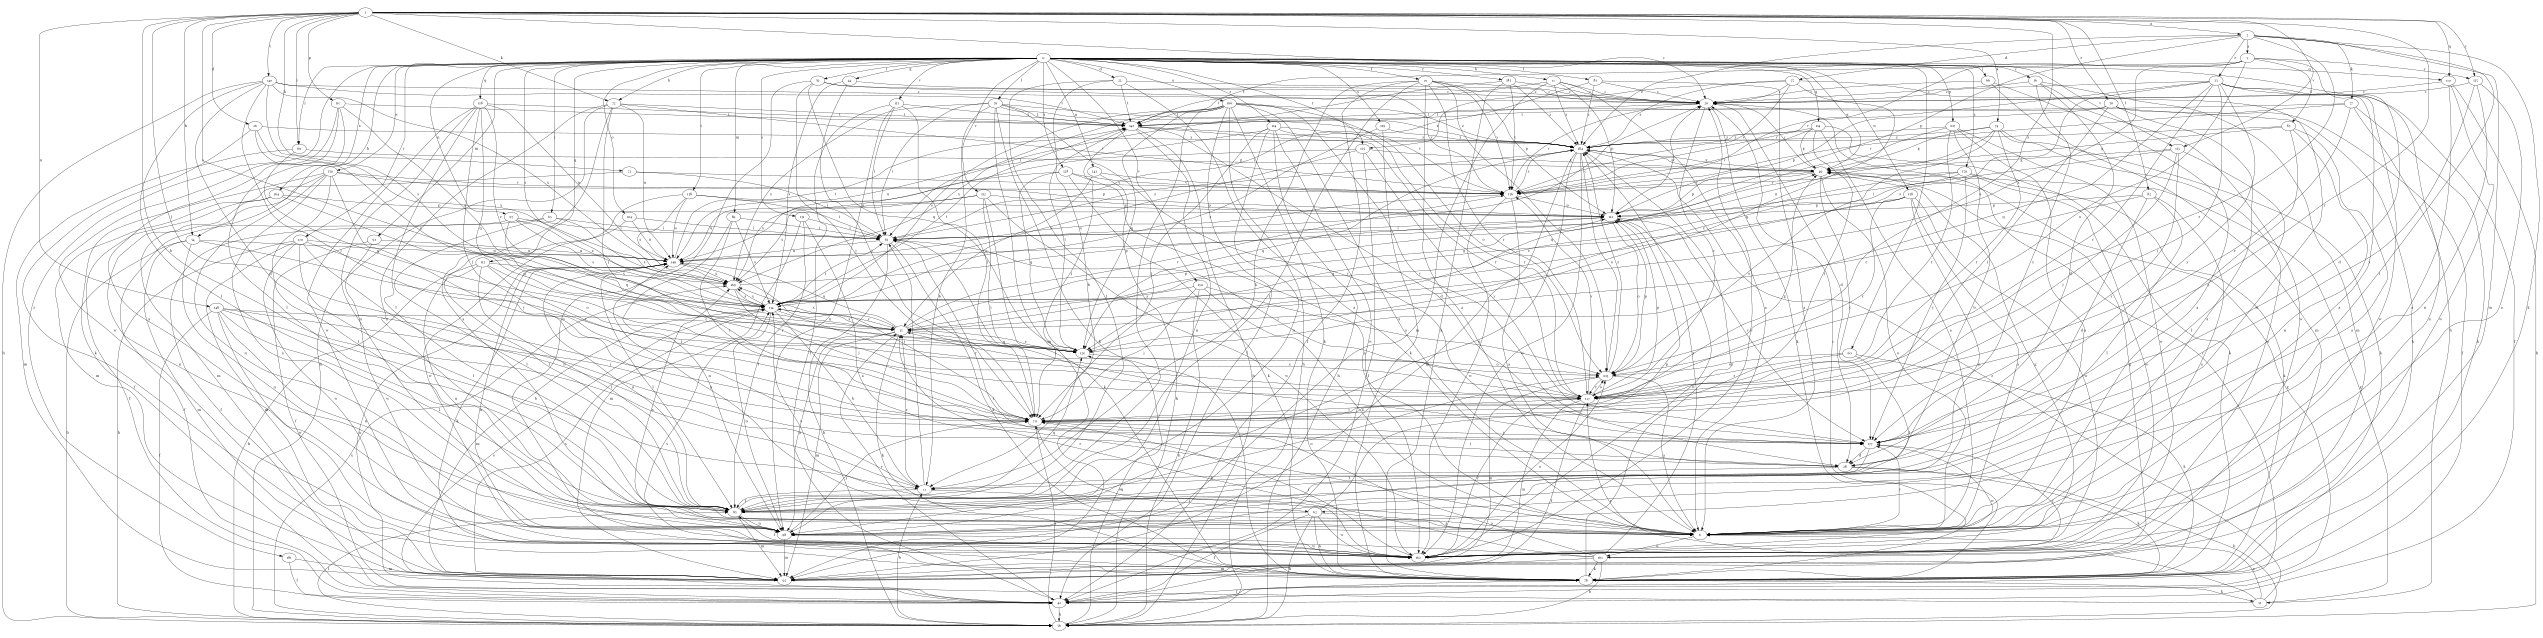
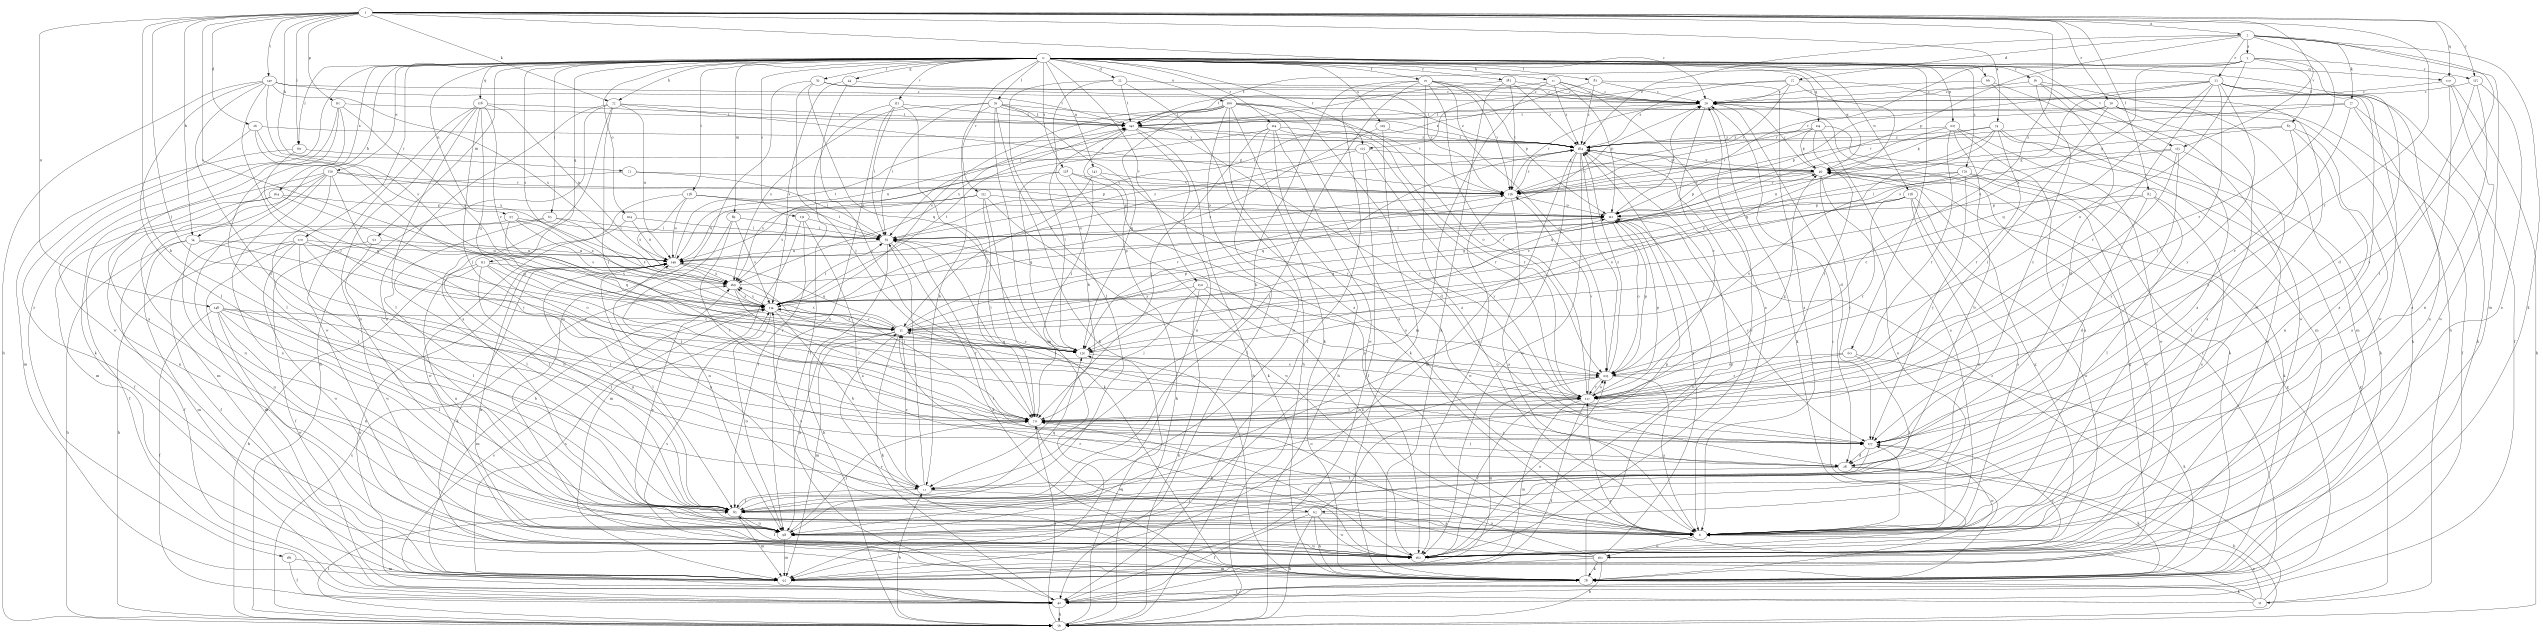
edge "100" -> "85": removed, label "l"
edge "78" -> "51": reversed
